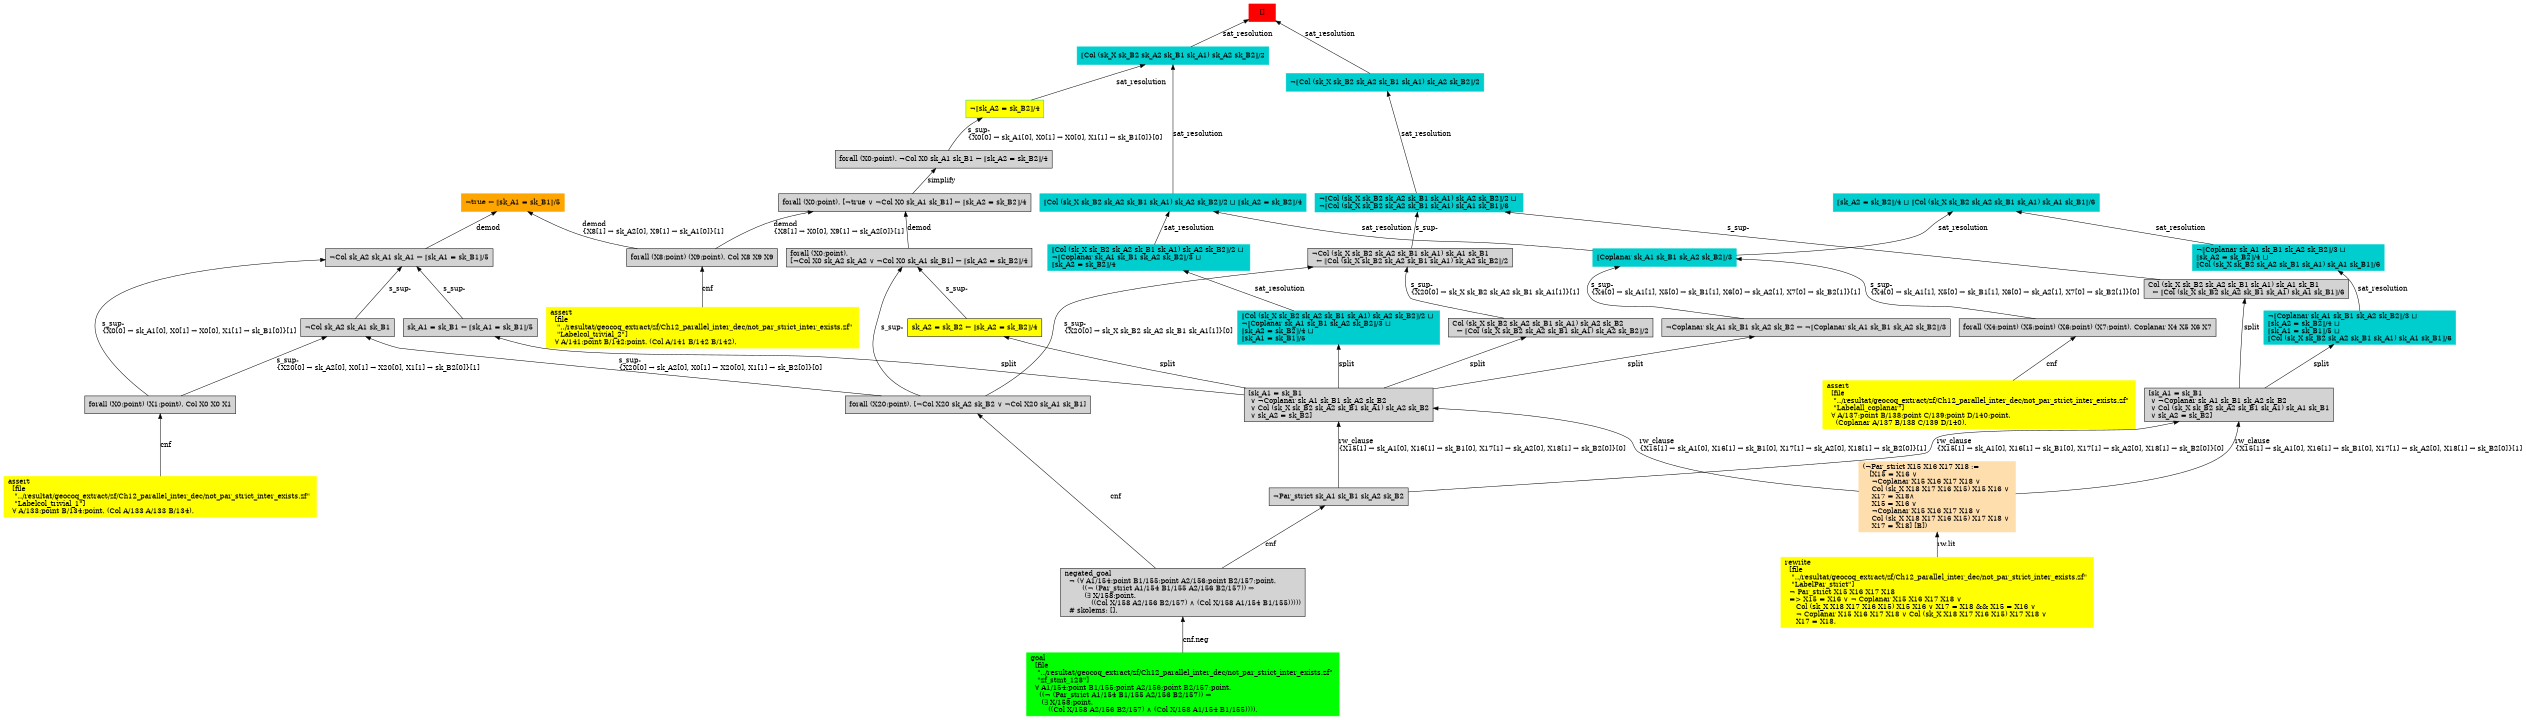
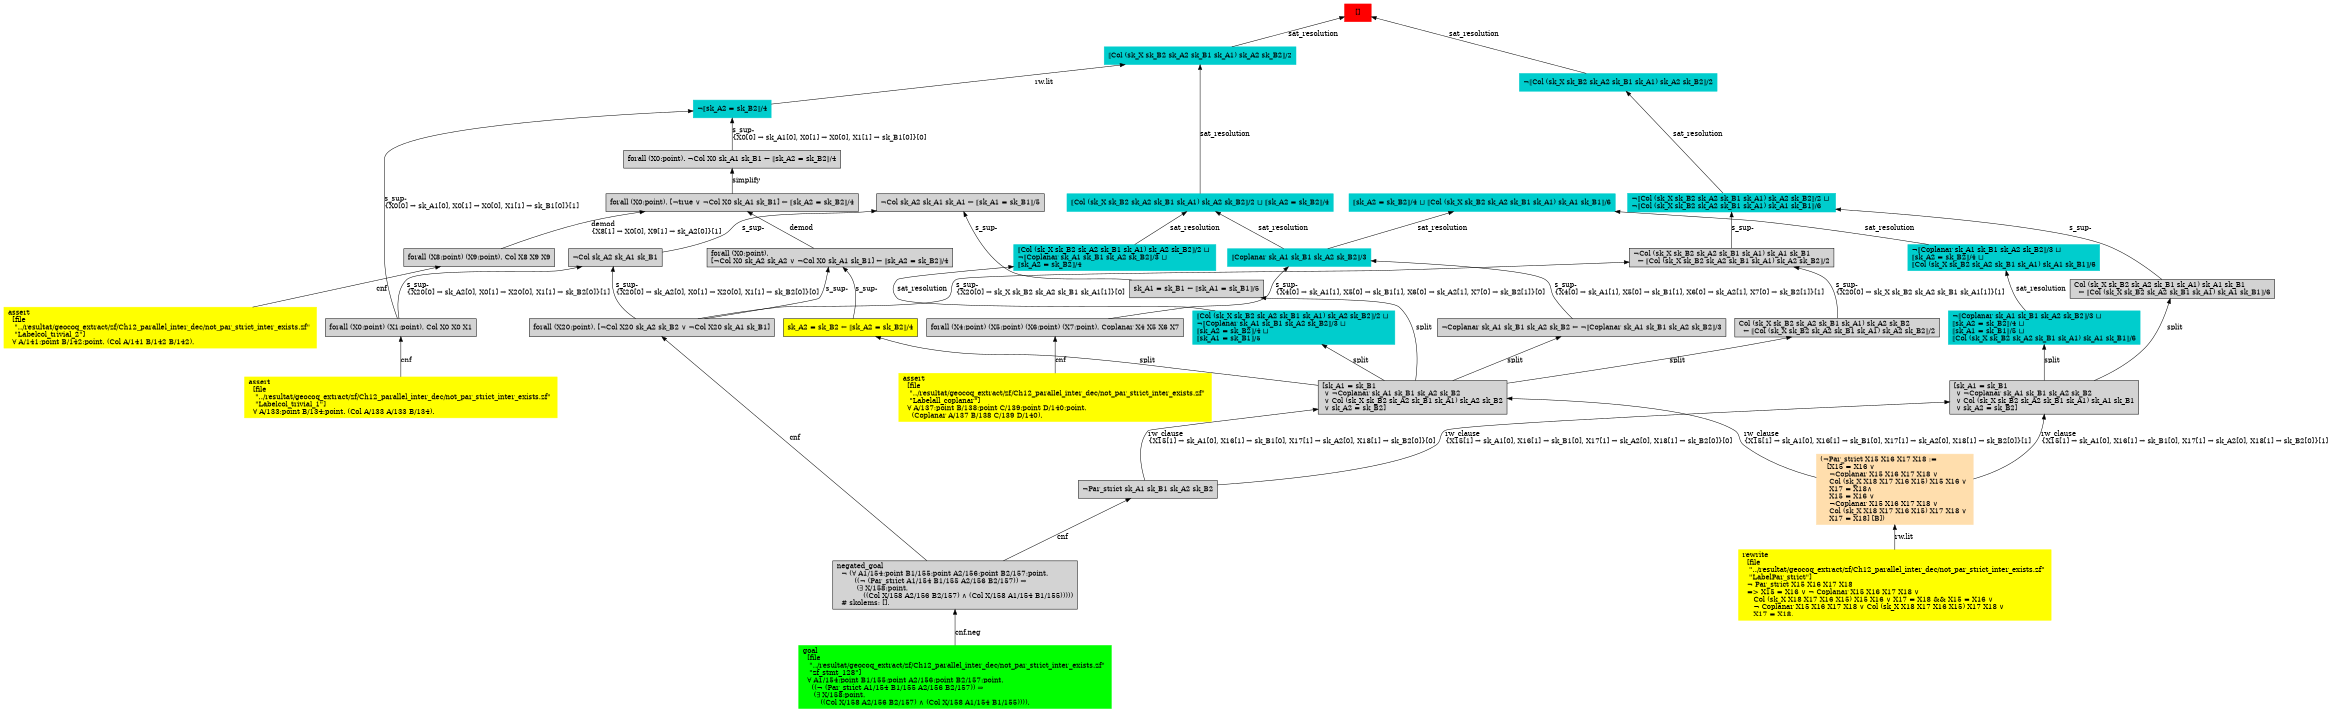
edge "¬⟦sk_A2 = sk_B2⟧/4" -> "⟦Col (sk_X sk_B2 sk_A2 sk_B1 sk_A1) sk_A2 sk_B2⟧/2": label "sat_resolution" -> "rw.lit"
node "¬⟦sk_A2 = sk_B2⟧/4": fillcolor yellow -> cyan3
node "¬true ← ⟦sk_A1 = sk_B1⟧/5": removed
edge "forall (X0:point) (X1:point). Col X0 X0 X1" -> "¬Col sk_A2 sk_A1 sk_A1 ← ⟦sk_A1 = sk_B1⟧/5": now "forall (X0:point) (X1:point). Col X0 X0 X1" -> "¬⟦sk_A2 = sk_B2⟧/4"
